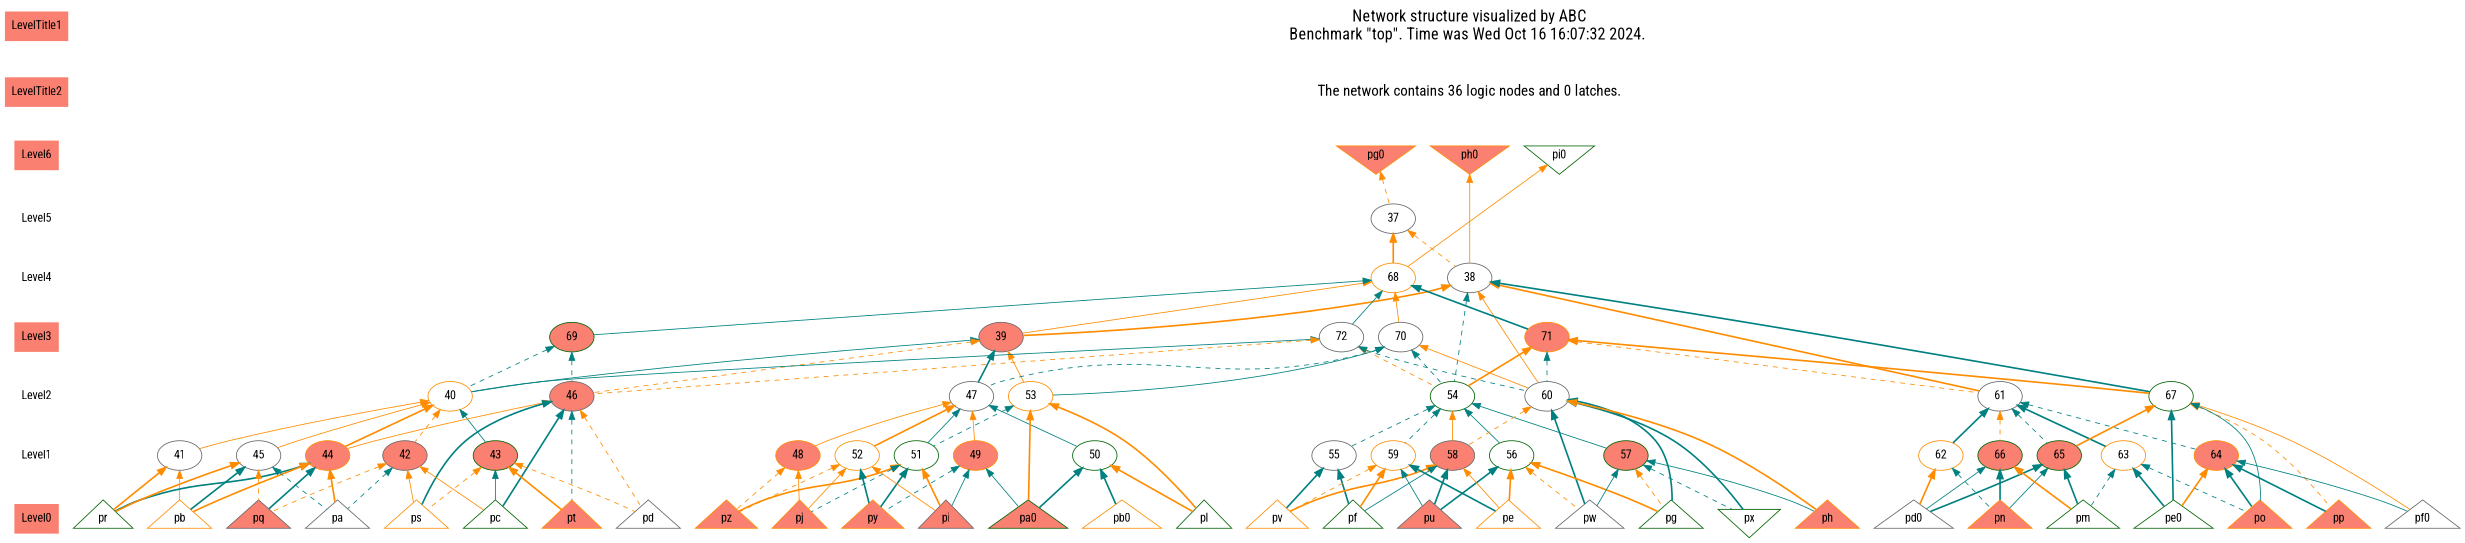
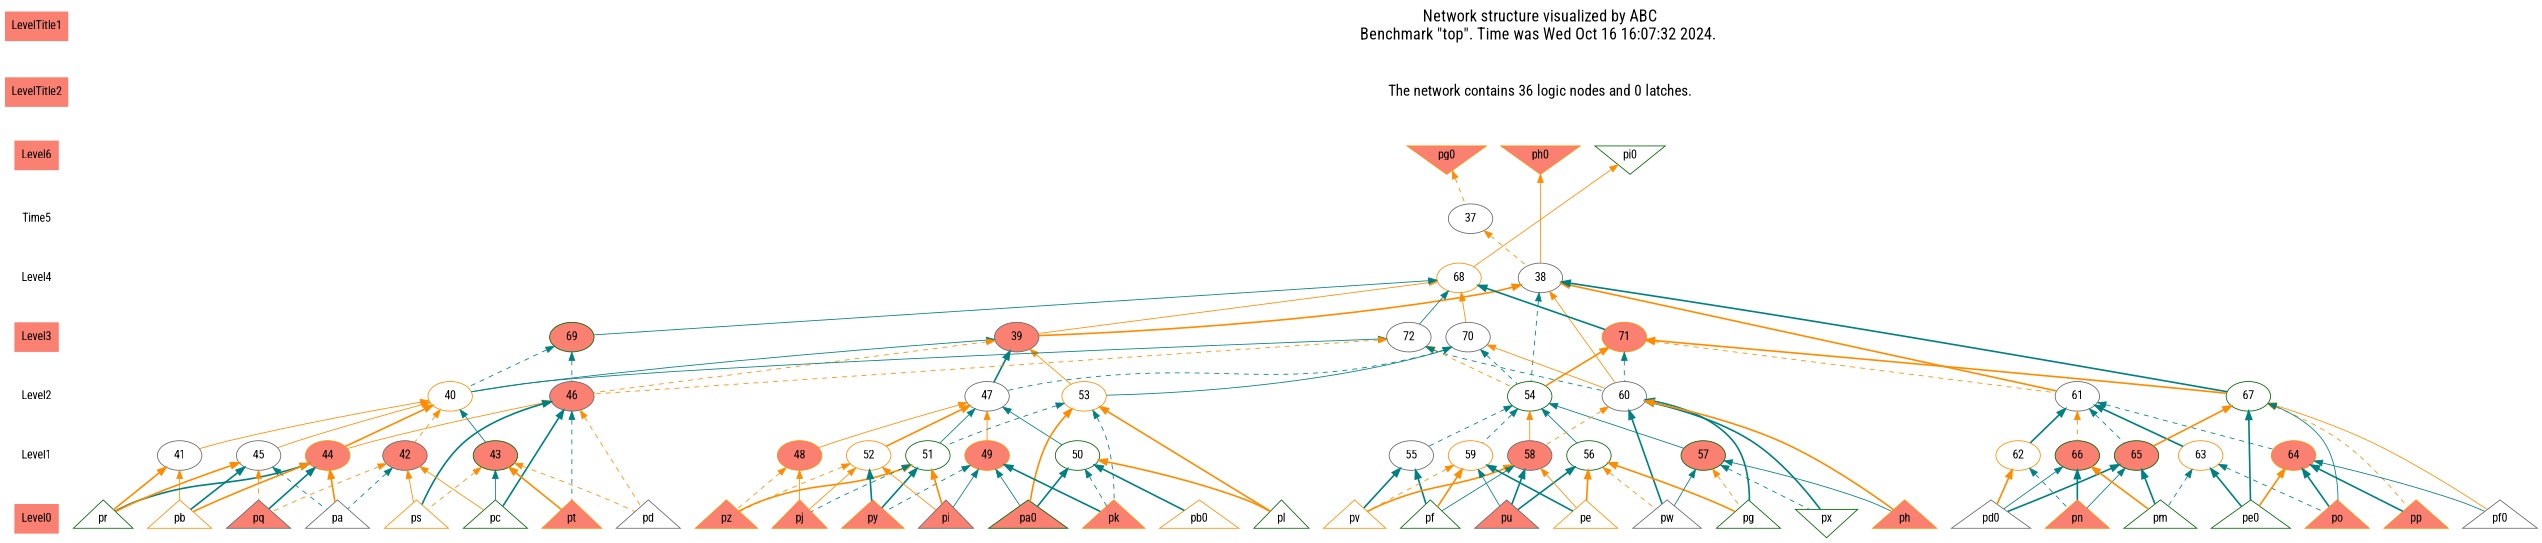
node "Level5": label "Level5" -> "Time5"
edge "68" -> "37": removed
node "pk": added
